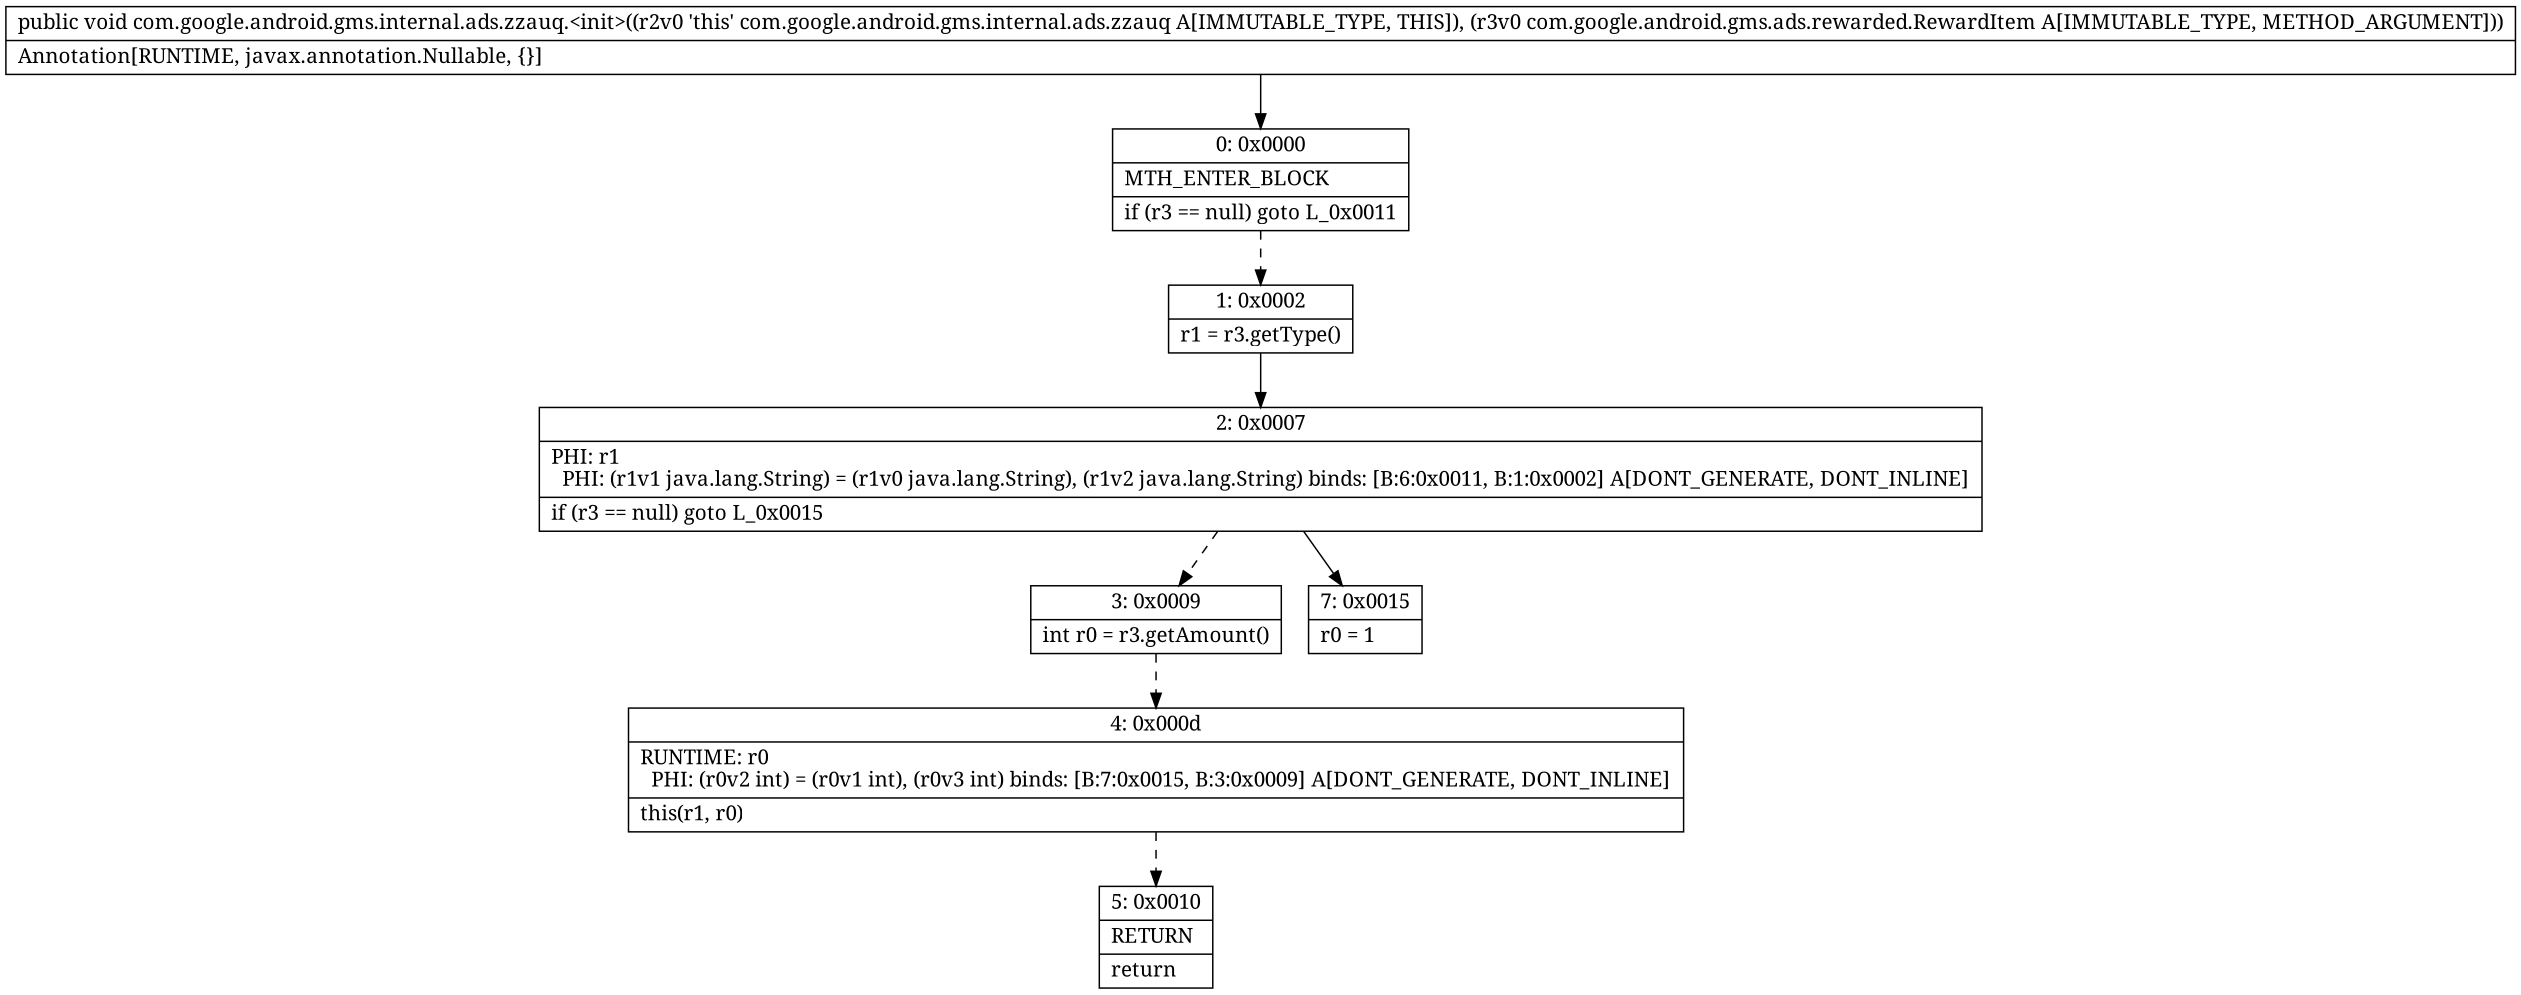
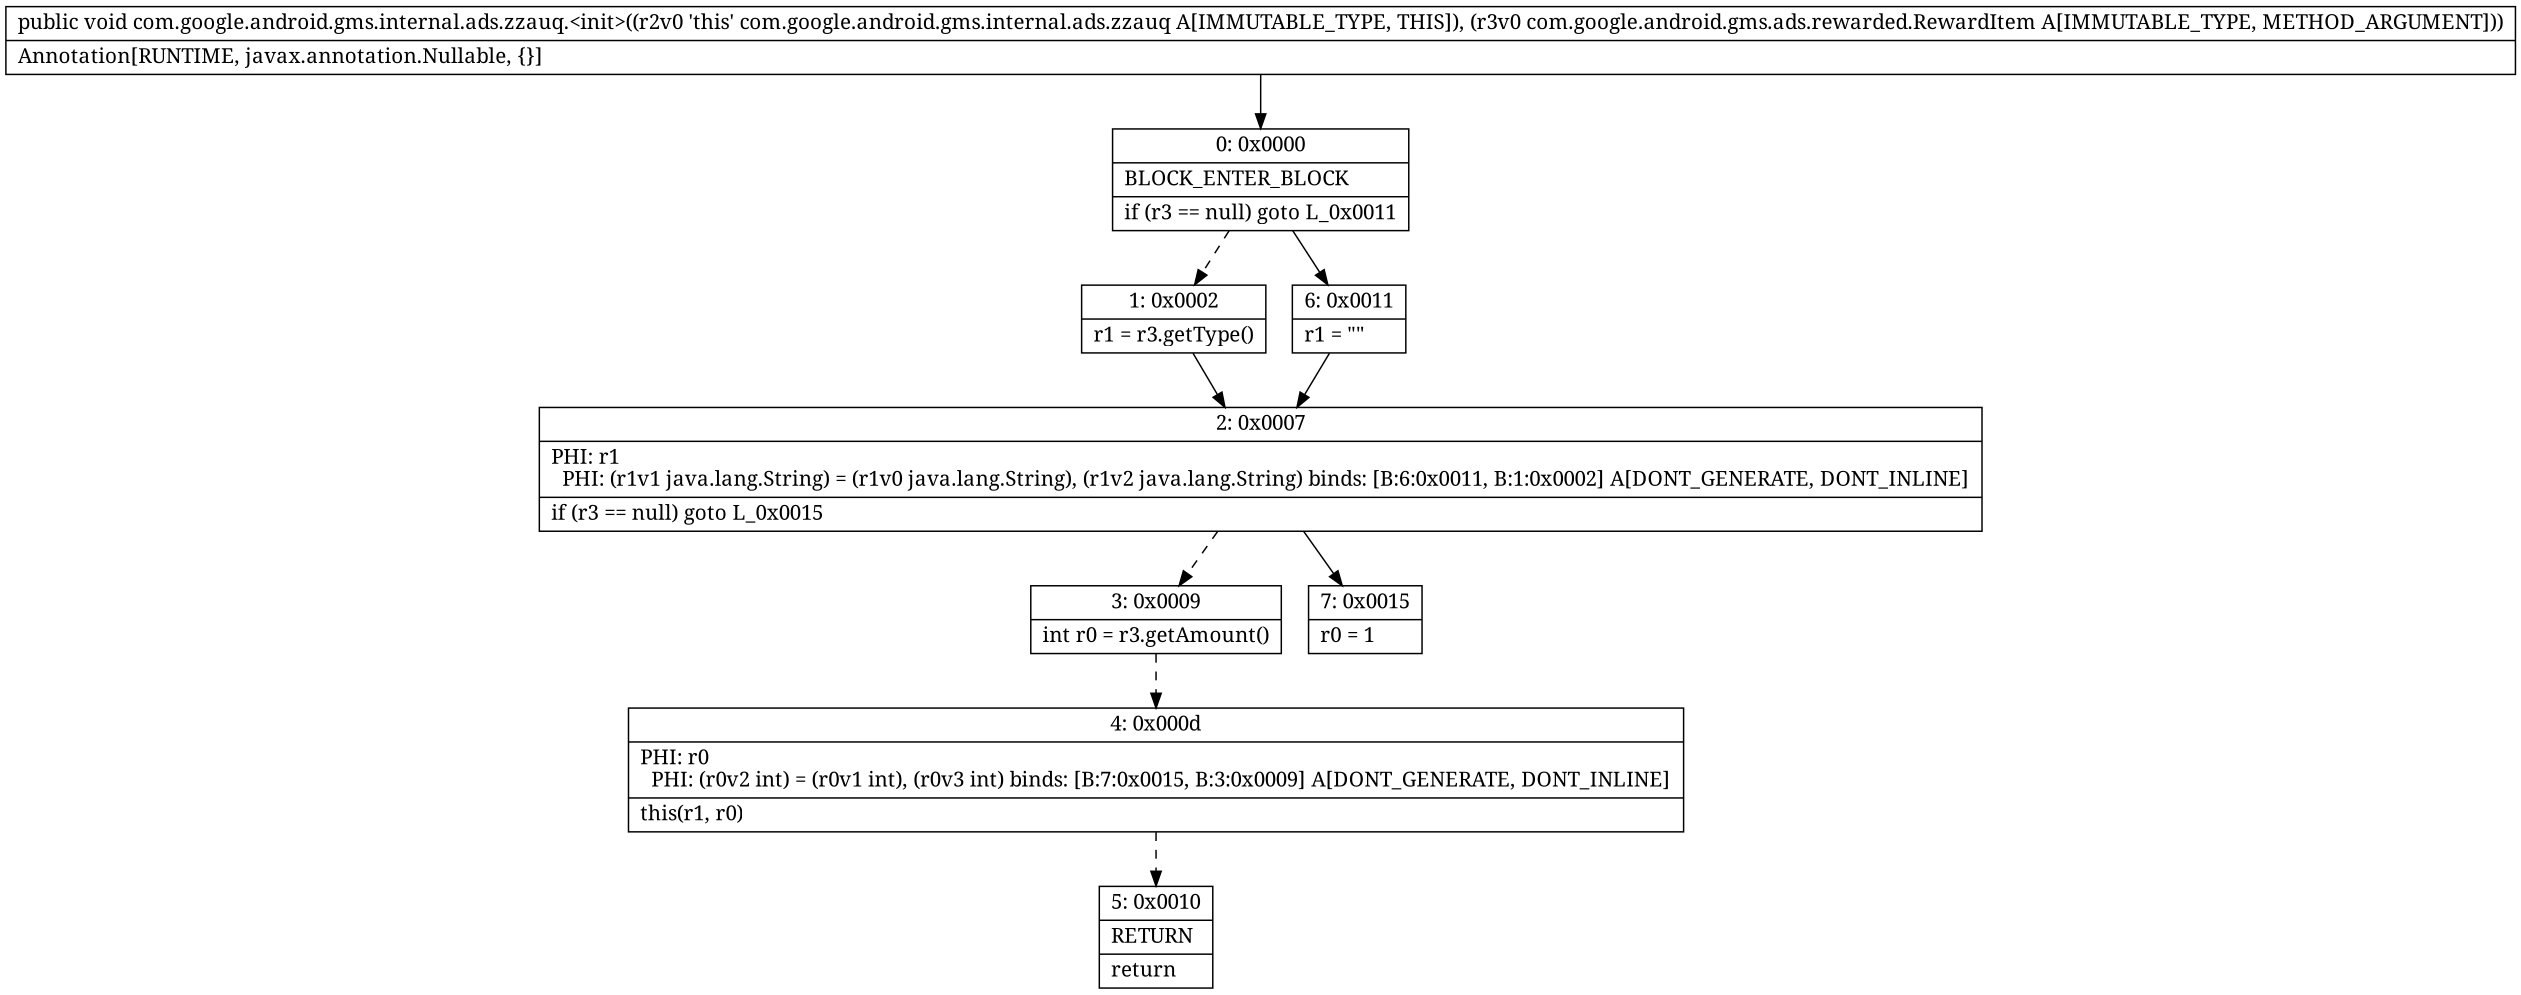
node "0: 0x0000": text "MTH_ENTER_BLOCK" -> "BLOCK_ENTER_BLOCK"
node "6: 0x0011": added
node "4: 0x000d": text "RUNTIME: r0" -> "PHI: r0"
